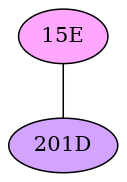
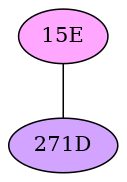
node "201D": label "201D" -> "271D"
